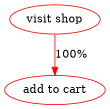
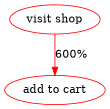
edge "visit shop" -> "add to cart": label "100%" -> "600%"
